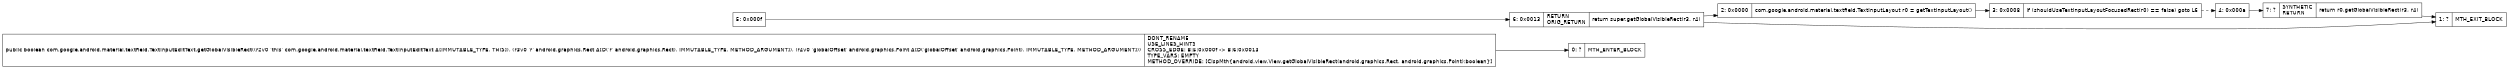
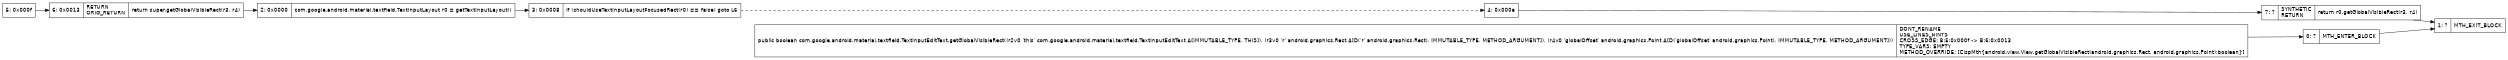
edge "6: 0x0013" -> "1: ?": now "0: ?" -> "1: ?"
